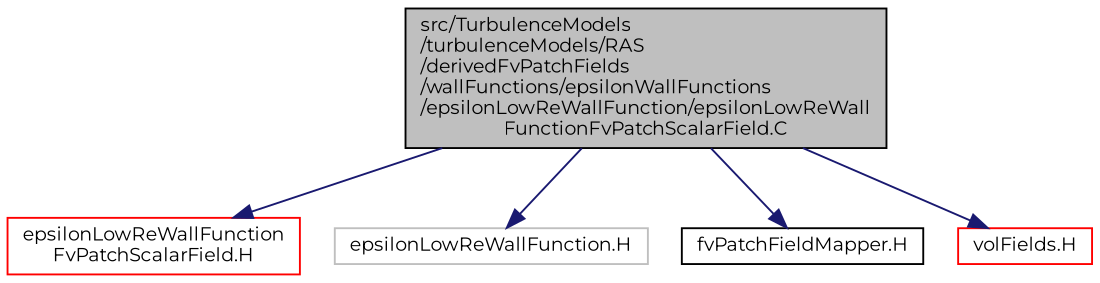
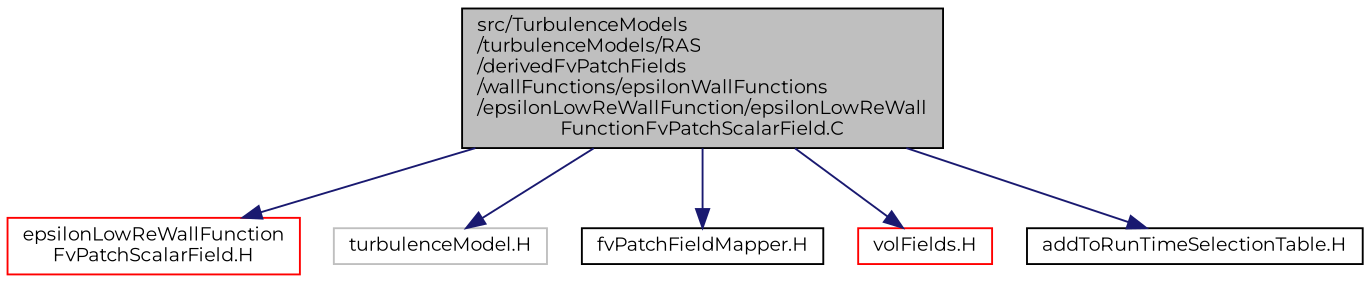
node "epsilonLowReWallFunction.H": label "epsilonLowReWallFunction.H" -> "turbulenceModel.H"
node "addToRunTimeSelectionTable.H": added
